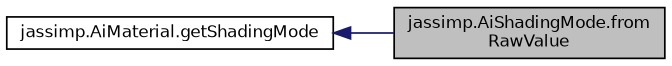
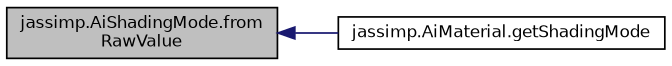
edge "jassimp.AiShadingMode.from RawValue" -> "jassimp.AiMaterial.getShadingMode": reversed
